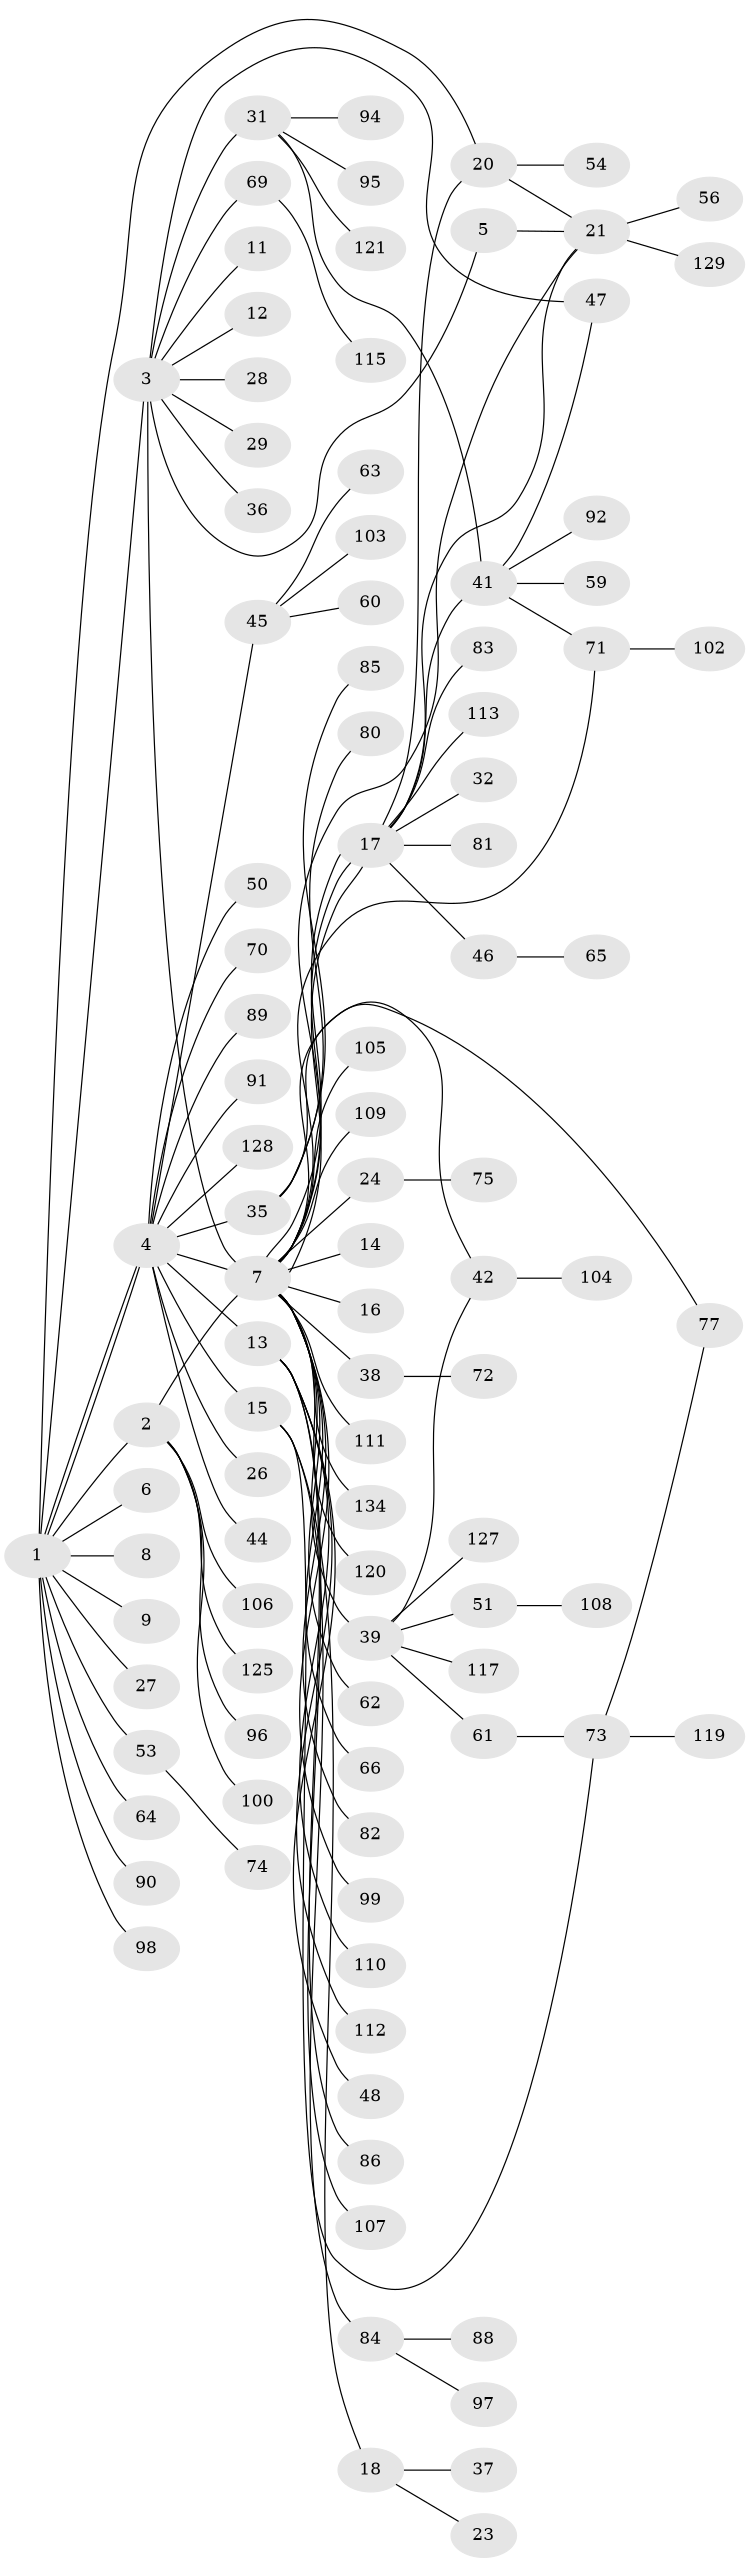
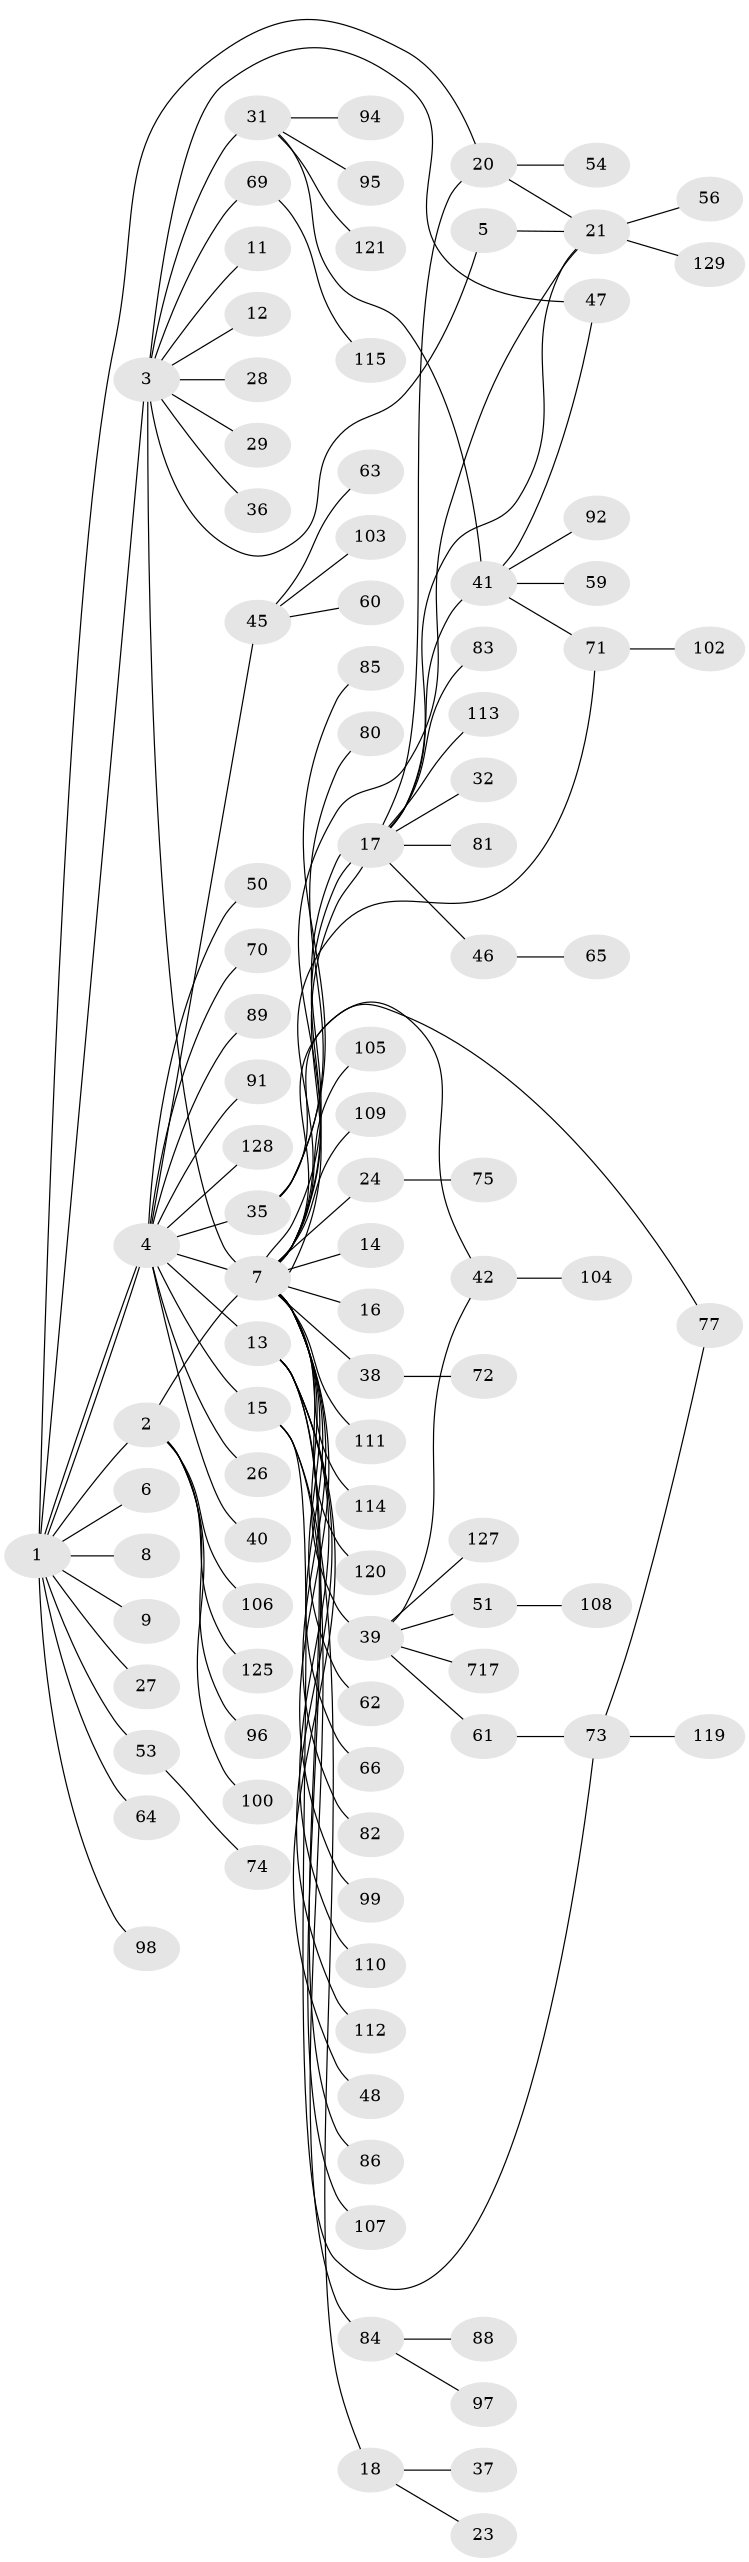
node "134": label "134" -> "114"
node "44": label "44" -> "40"
node "117": label "117" -> "717"
node "90": removed
